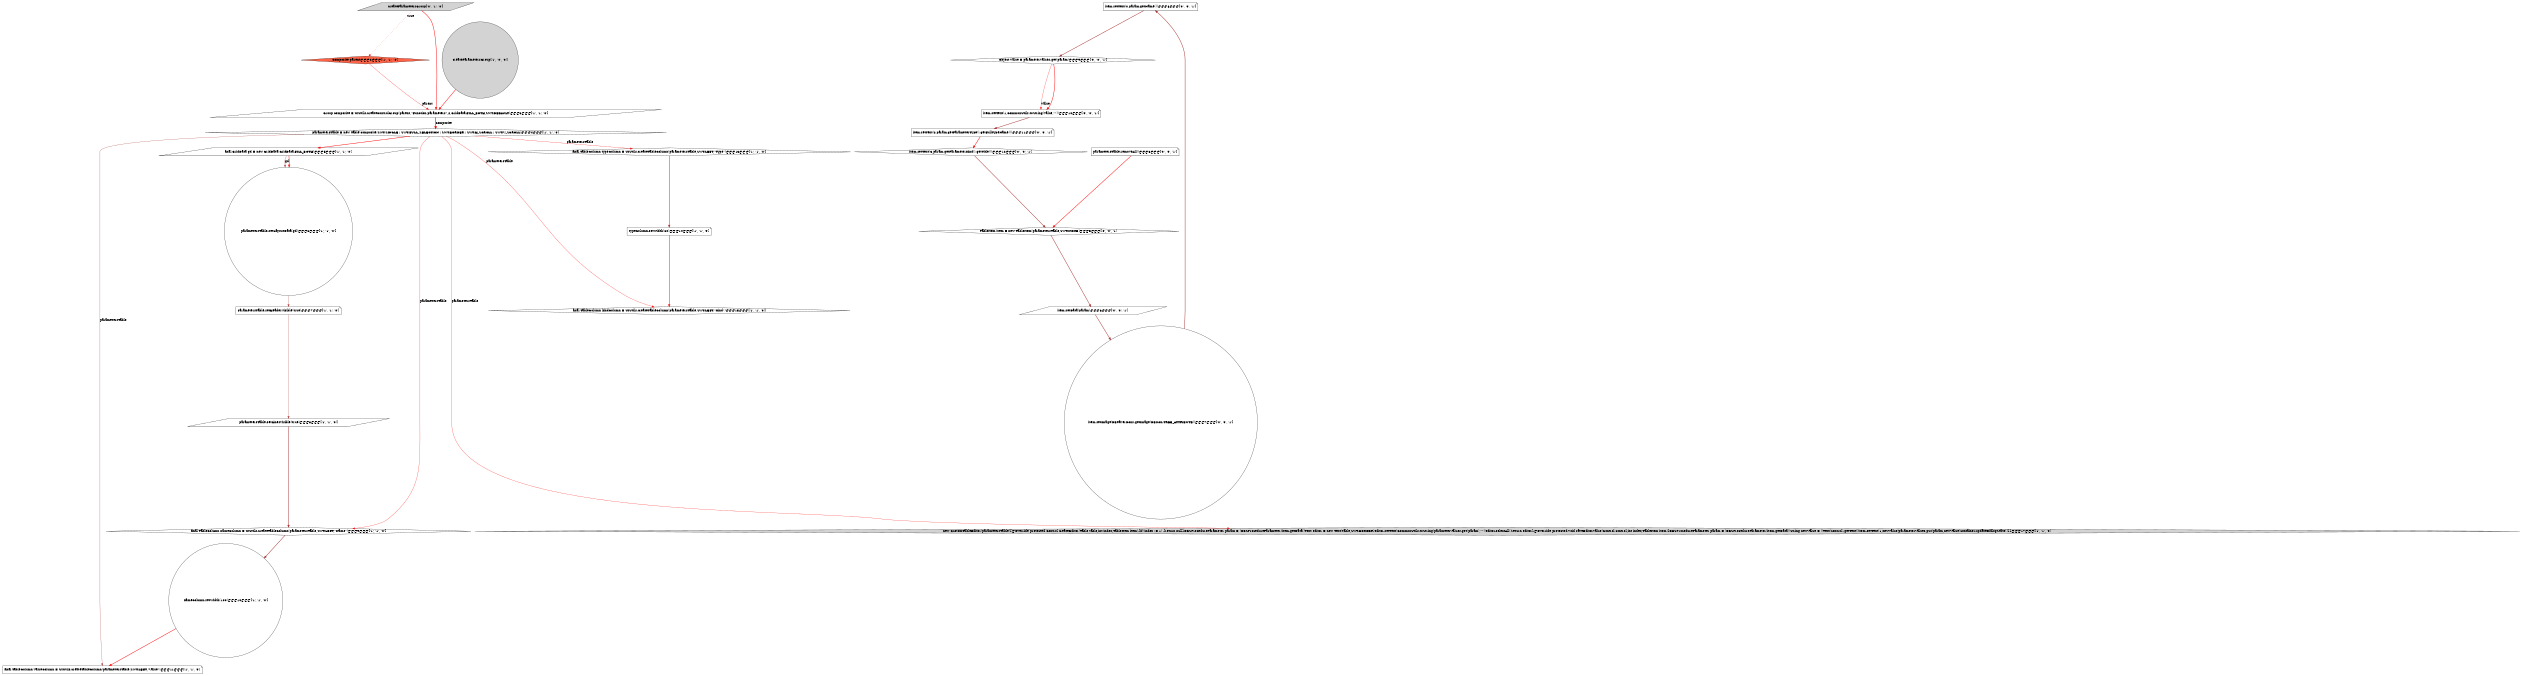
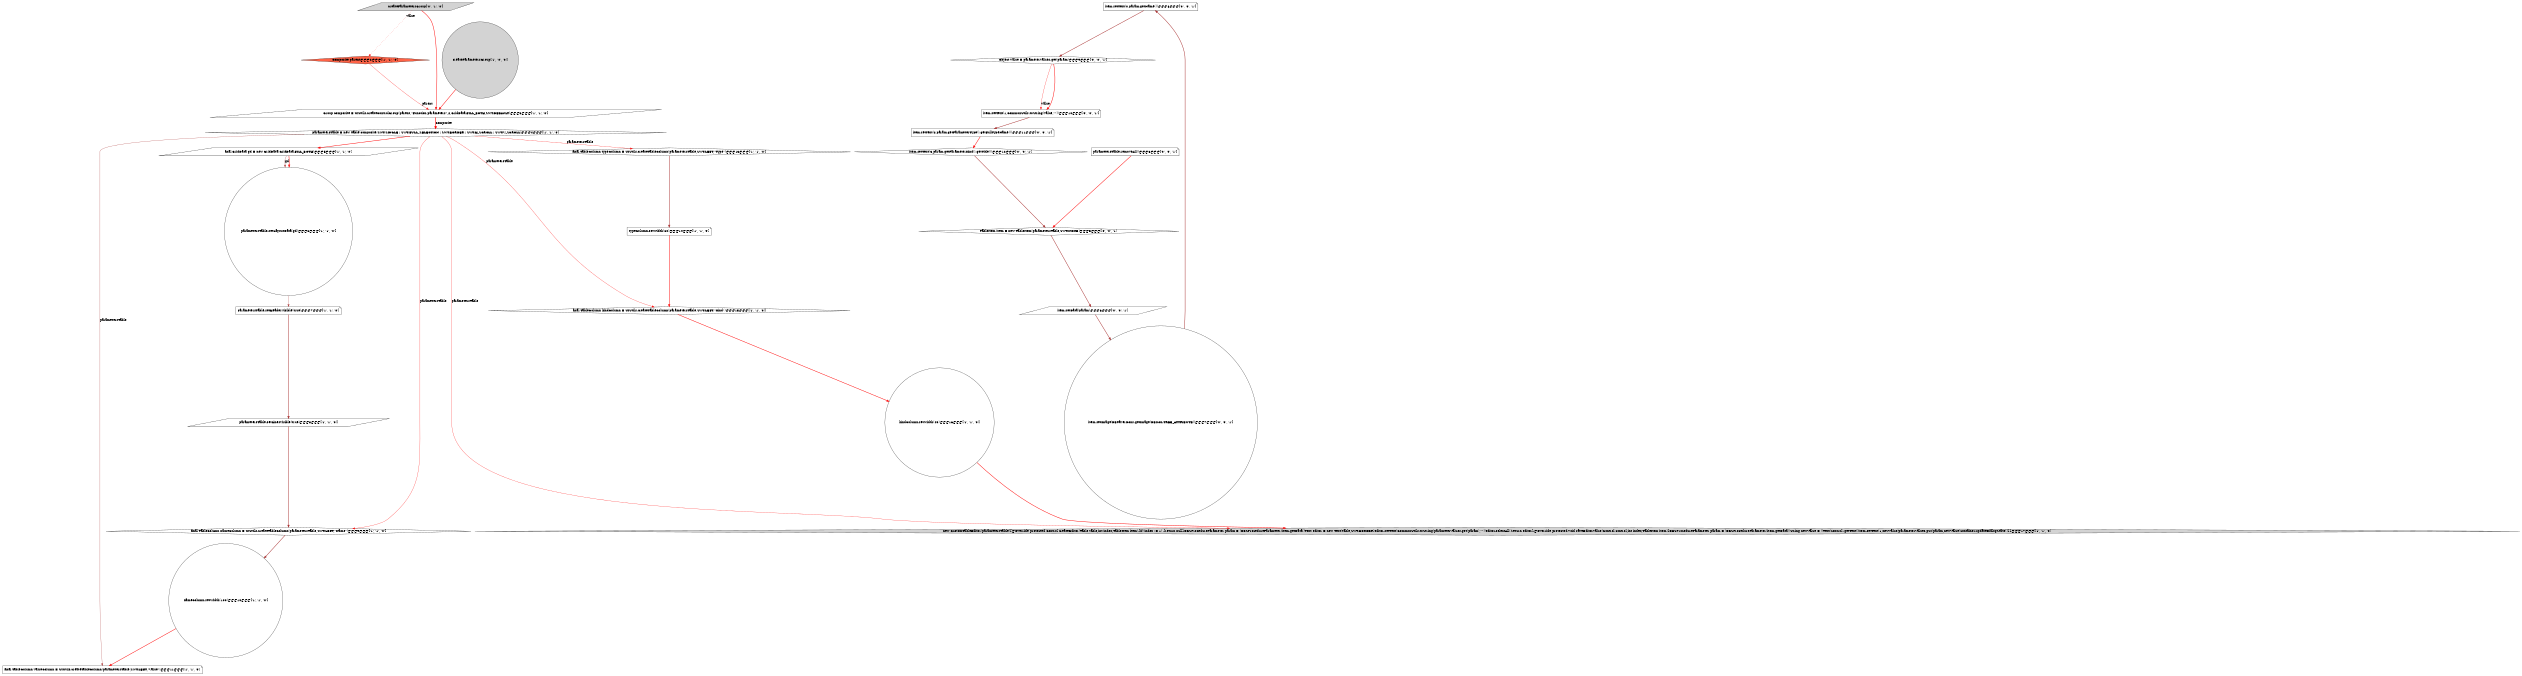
edge "createParametersGroup['0', '1', '0']" -> "Composite parent@@@2@@@['1', '1', '0']": label "true" -> "value"
edge "parametersTable.setHeaderVisible(true)@@@7@@@['1', '1', '0']" -> "parametersTable.setLinesVisible(true)@@@8@@@['1', '1', '0']": style solid -> bold
node "kindColumn.setWidth(40)@@@16@@@['1', '1', '0']": added
